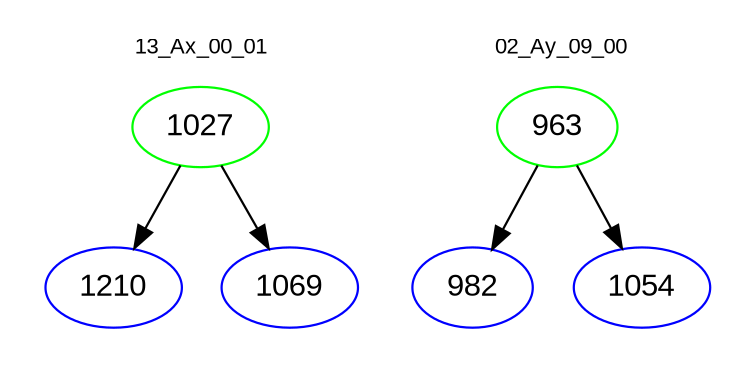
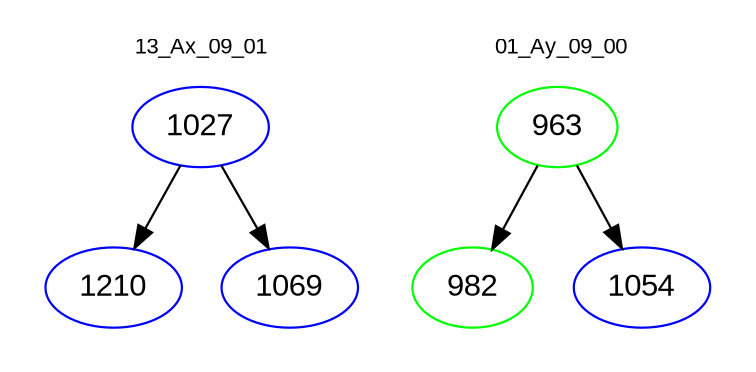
cluster "13_Ax_00_01": label "13_Ax_00_01" -> "13_Ax_09_01"
cluster "02_Ay_09_00": label "02_Ay_09_00" -> "01_Ay_09_00"
node "1027": color green -> blue
node "982": color blue -> green
